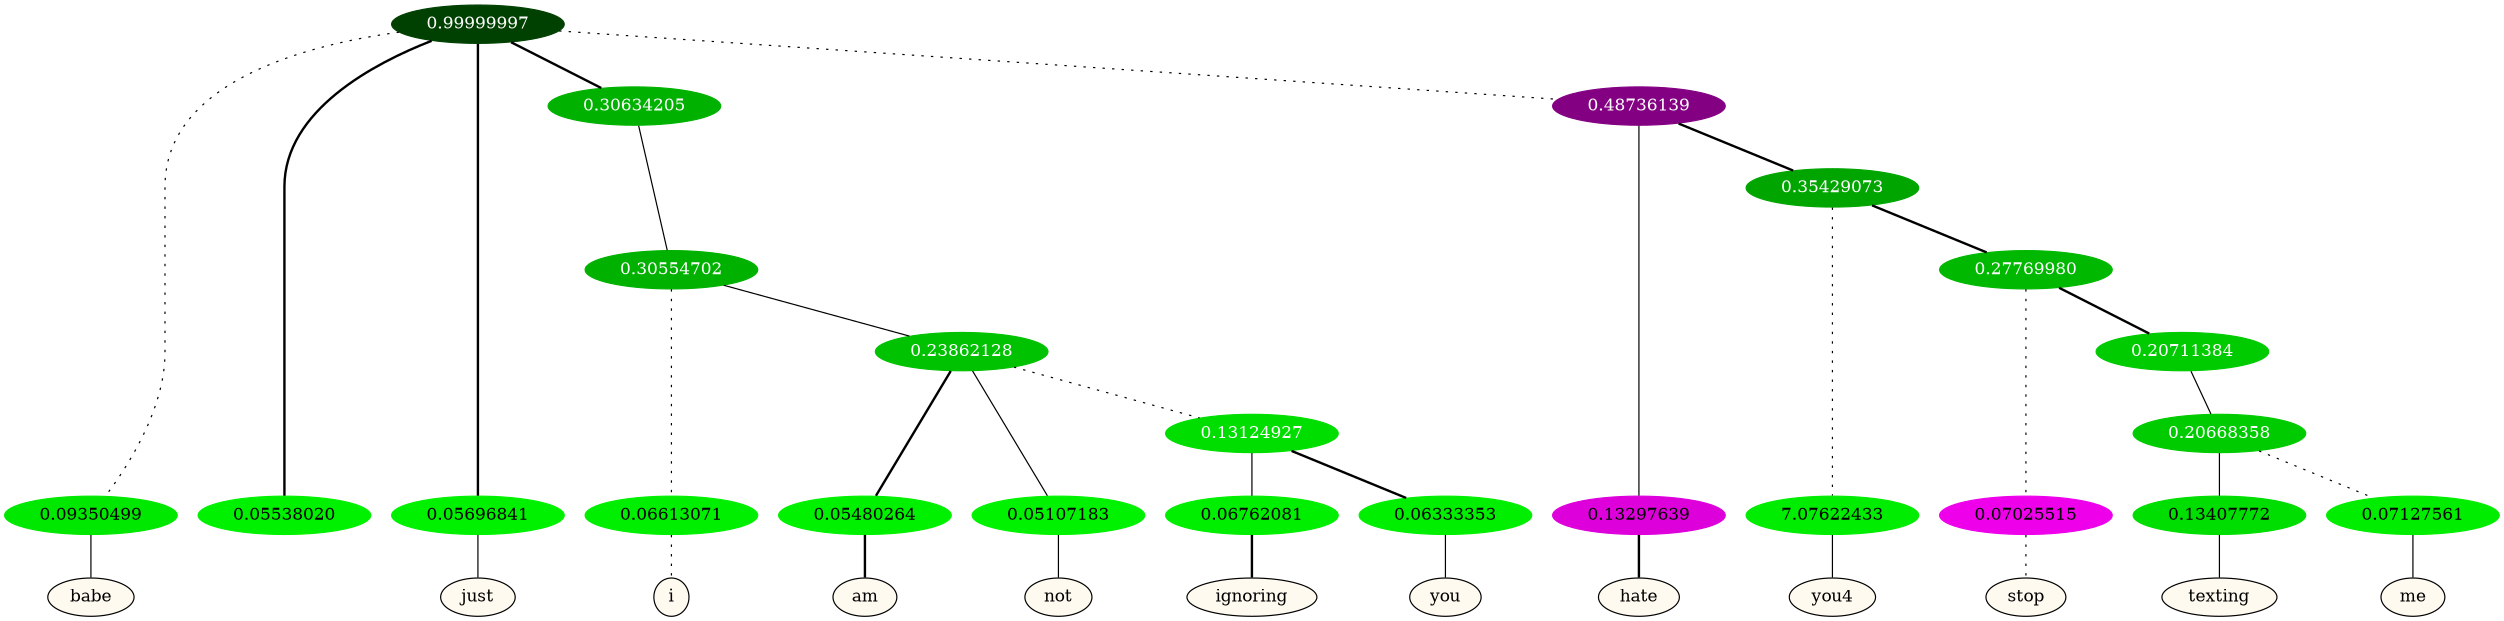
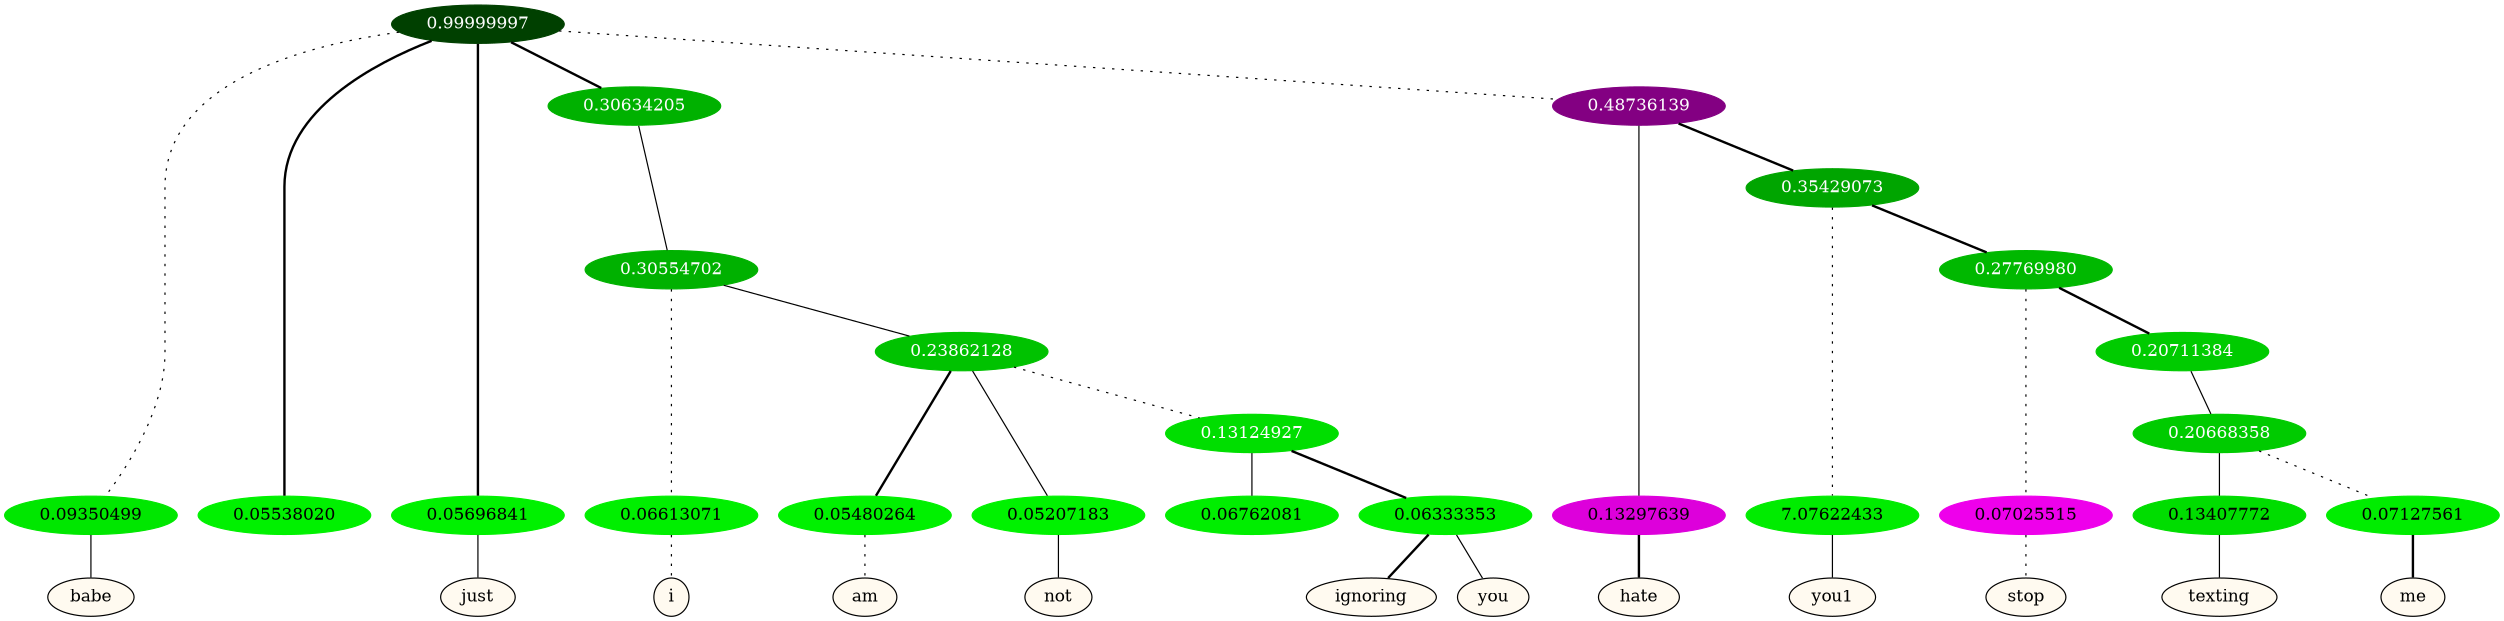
node "0.05107183": label "0.05107183" -> "0.05207183"
edge "0.05480264" -- "am": style bold -> dotted
edge "0.06762081" -- "ignoring": now "0.06333353" -- "ignoring"
edge "0.07127561" -- "me": style solid -> bold
node "you4": label "you4" -> "you1"
